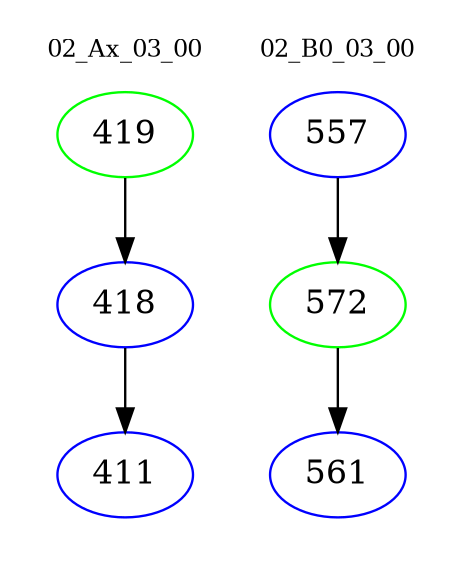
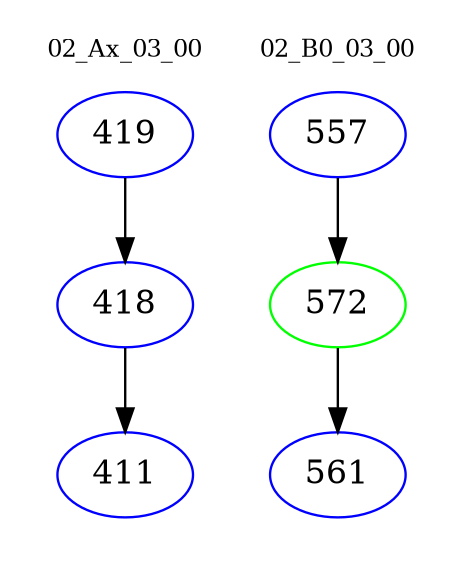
node "419": color green -> blue
